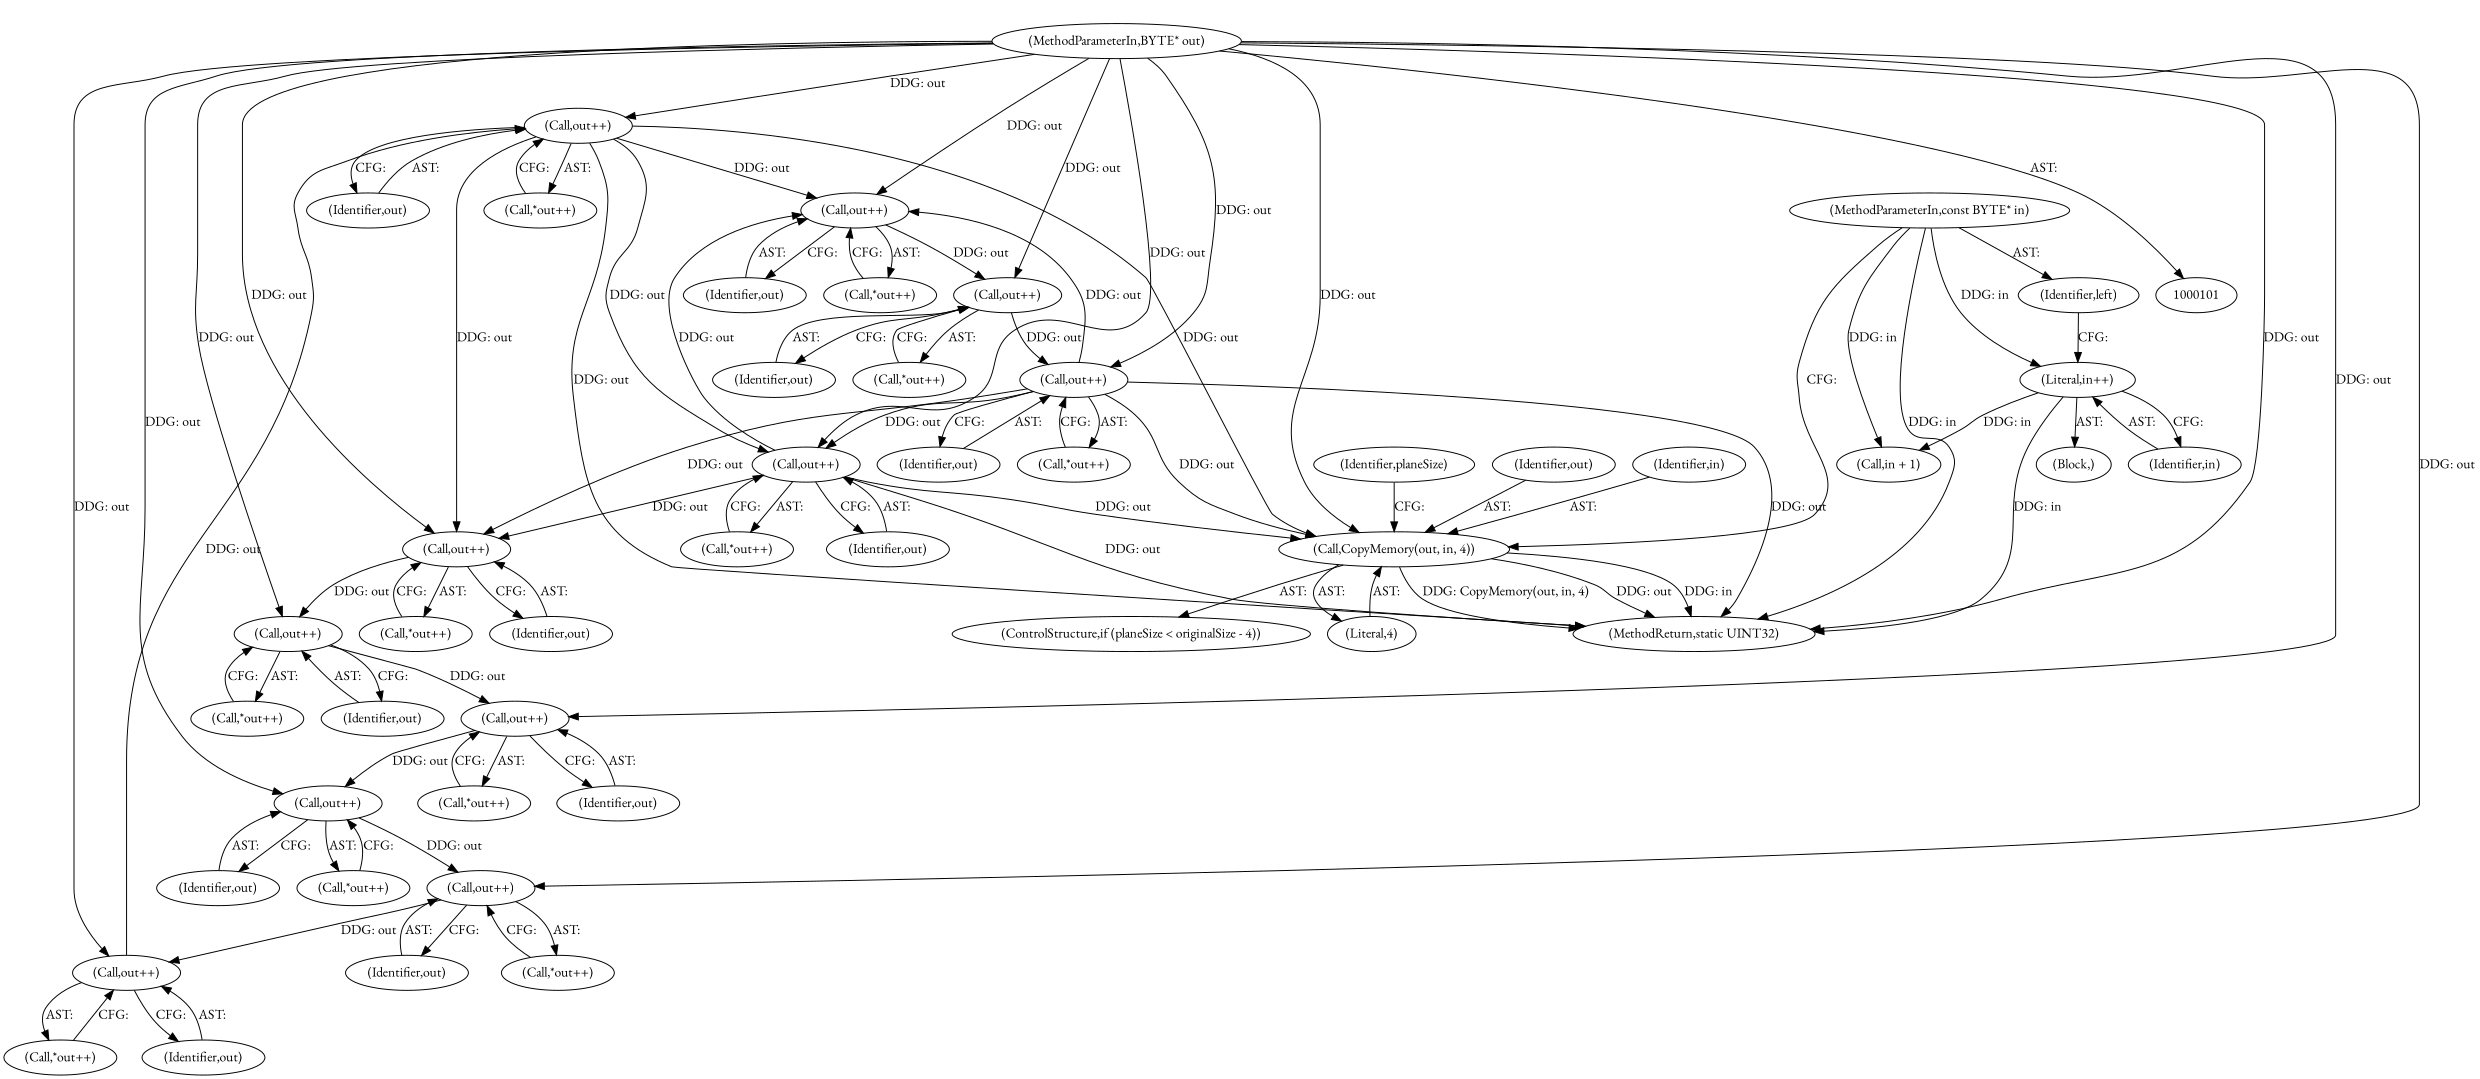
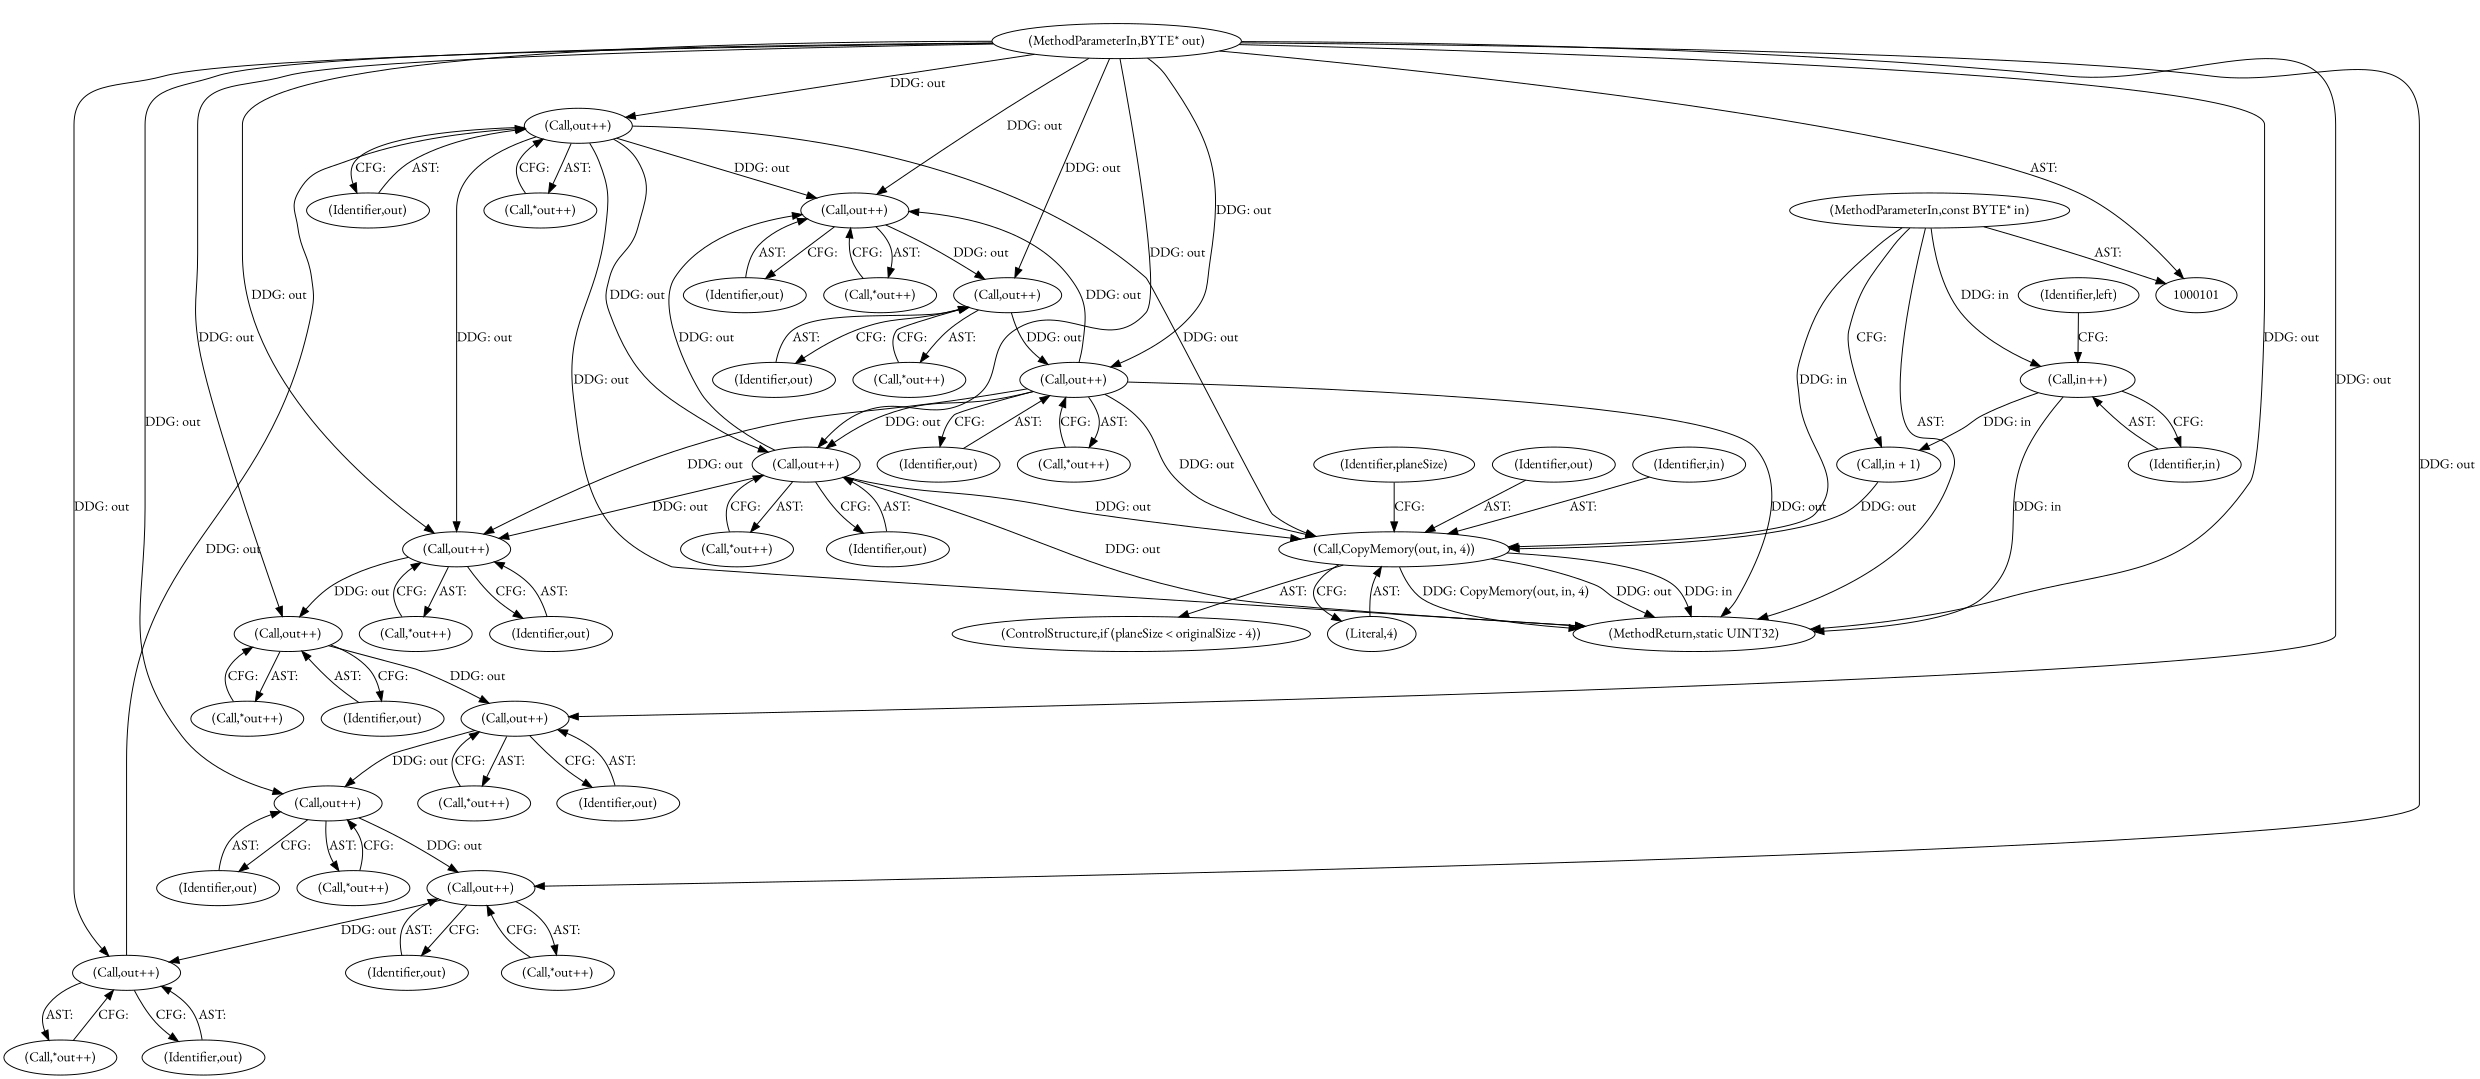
edge "(MethodParameterIn,const BYTE* in)" -> "(Identifier,left)": now "(MethodParameterIn,const BYTE* in)" -> "1000101"
edge "(MethodParameterIn,BYTE* out)" -> "(Call,CopyMemory(out, in, 4))": now "(Call,in + 1)" -> "(Call,CopyMemory(out, in, 4))"
edge "(MethodParameterIn,const BYTE* in)" -> "(Call,in + 1)": label "DDG: in" -> "CFG: "
edge "(MethodParameterIn,const BYTE* in)" -> "(Call,CopyMemory(out, in, 4))": label "CFG: " -> "DDG: in"
node "(Literal,in++)": label "(Literal,in++)" -> "(Call,in++)"
edge "(MethodParameterIn,const BYTE* in)" -> "(MethodReturn,static UINT32)": label "DDG: in" -> "AST: "
node "(Block,)": removed
edge "(Call,CopyMemory(out, in, 4))" -> "(Literal,4)": label "AST: " -> "CFG: "
